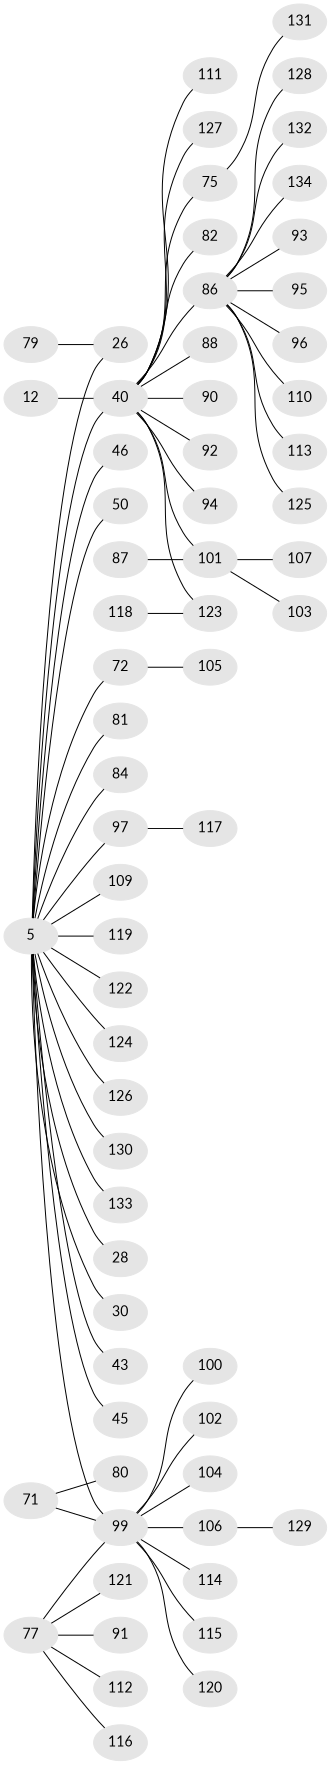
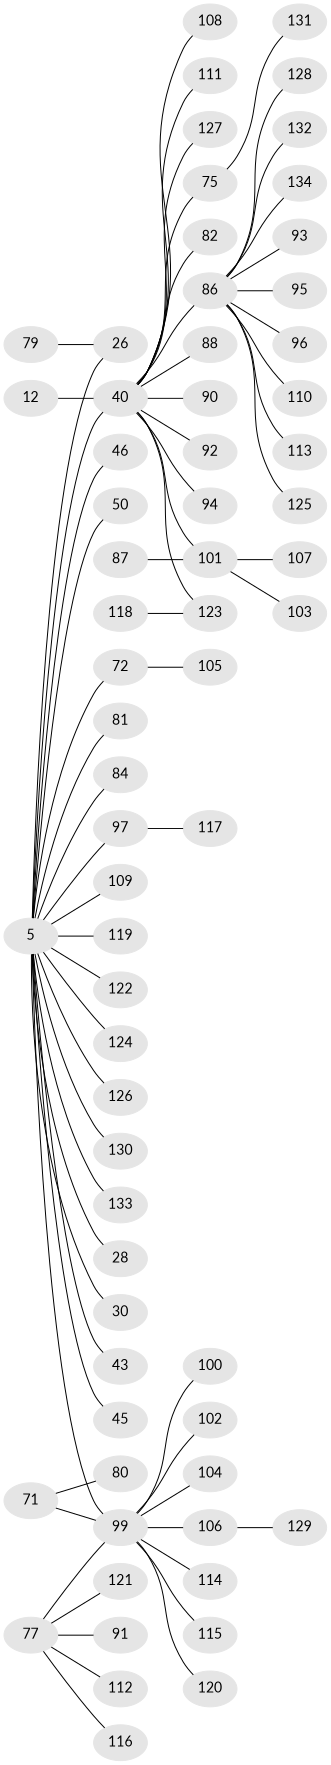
node "108": added
